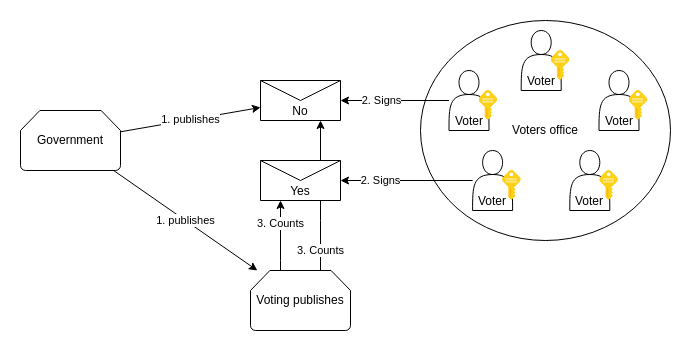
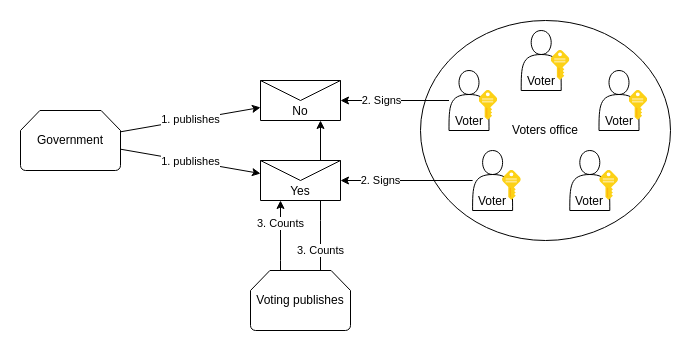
edge "Government" -> "Voting publishes": now "Government" -> "Yes"
